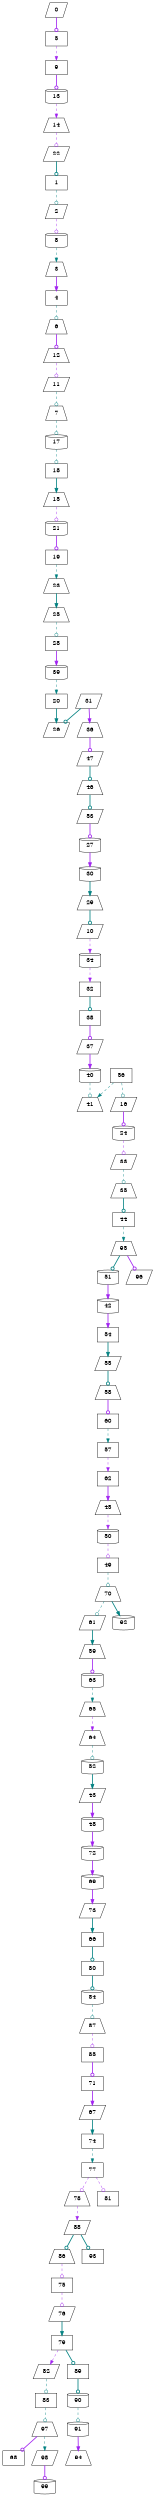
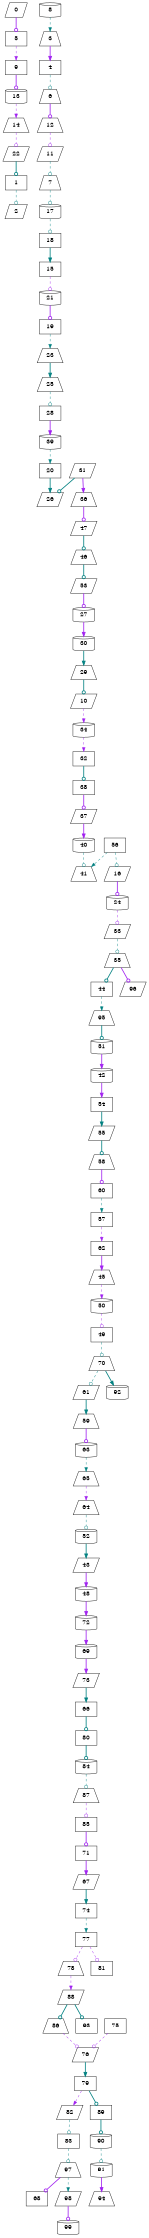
edge "2" -> "8": removed
node "15": shape trapezium -> box
edge "95" -> "96": now "35" -> "96"
edge "86" -> "75": now "86" -> "76"
